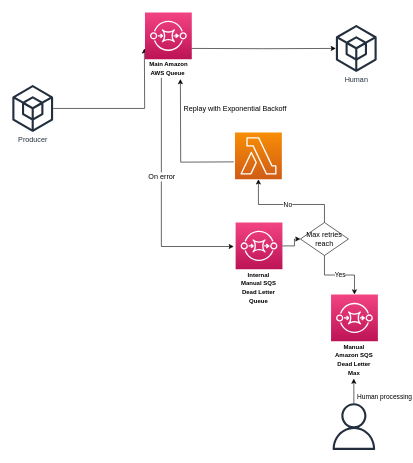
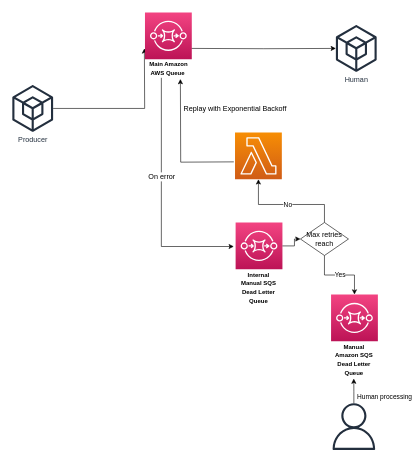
node "Manual Amazon SQS Dead Letter Max": label "Manual Amazon SQS Dead Letter Max" -> "Manual Amazon SQS Dead Letter Queue"
